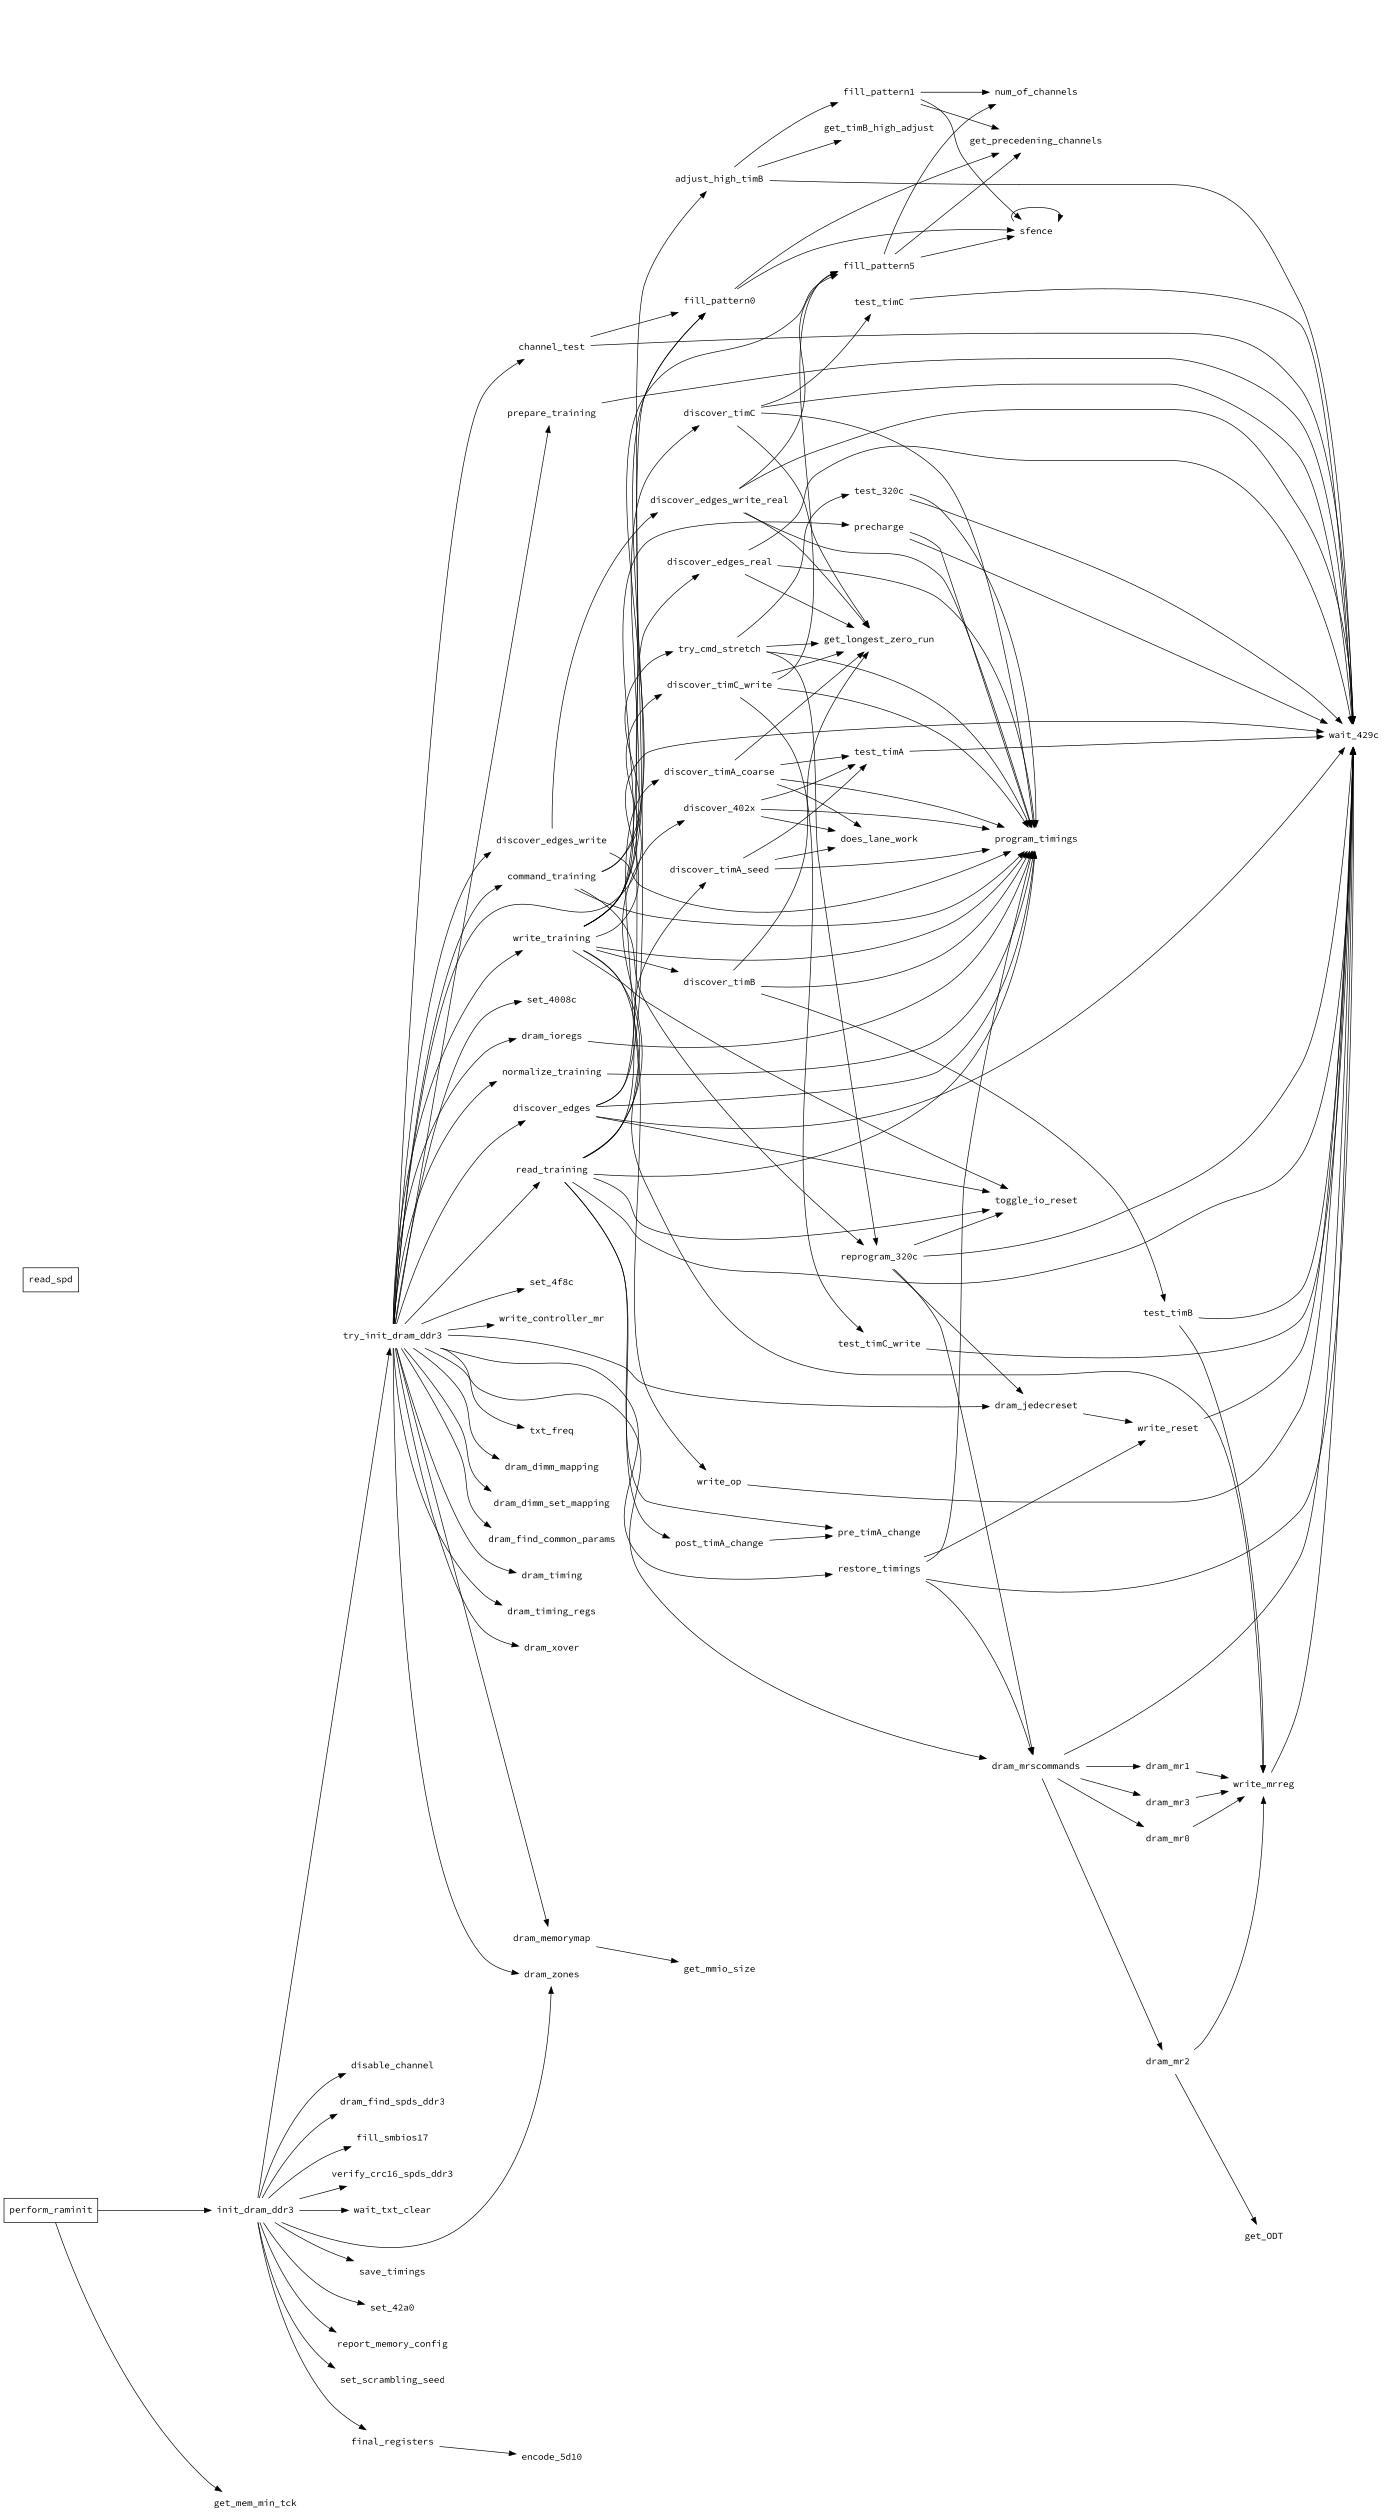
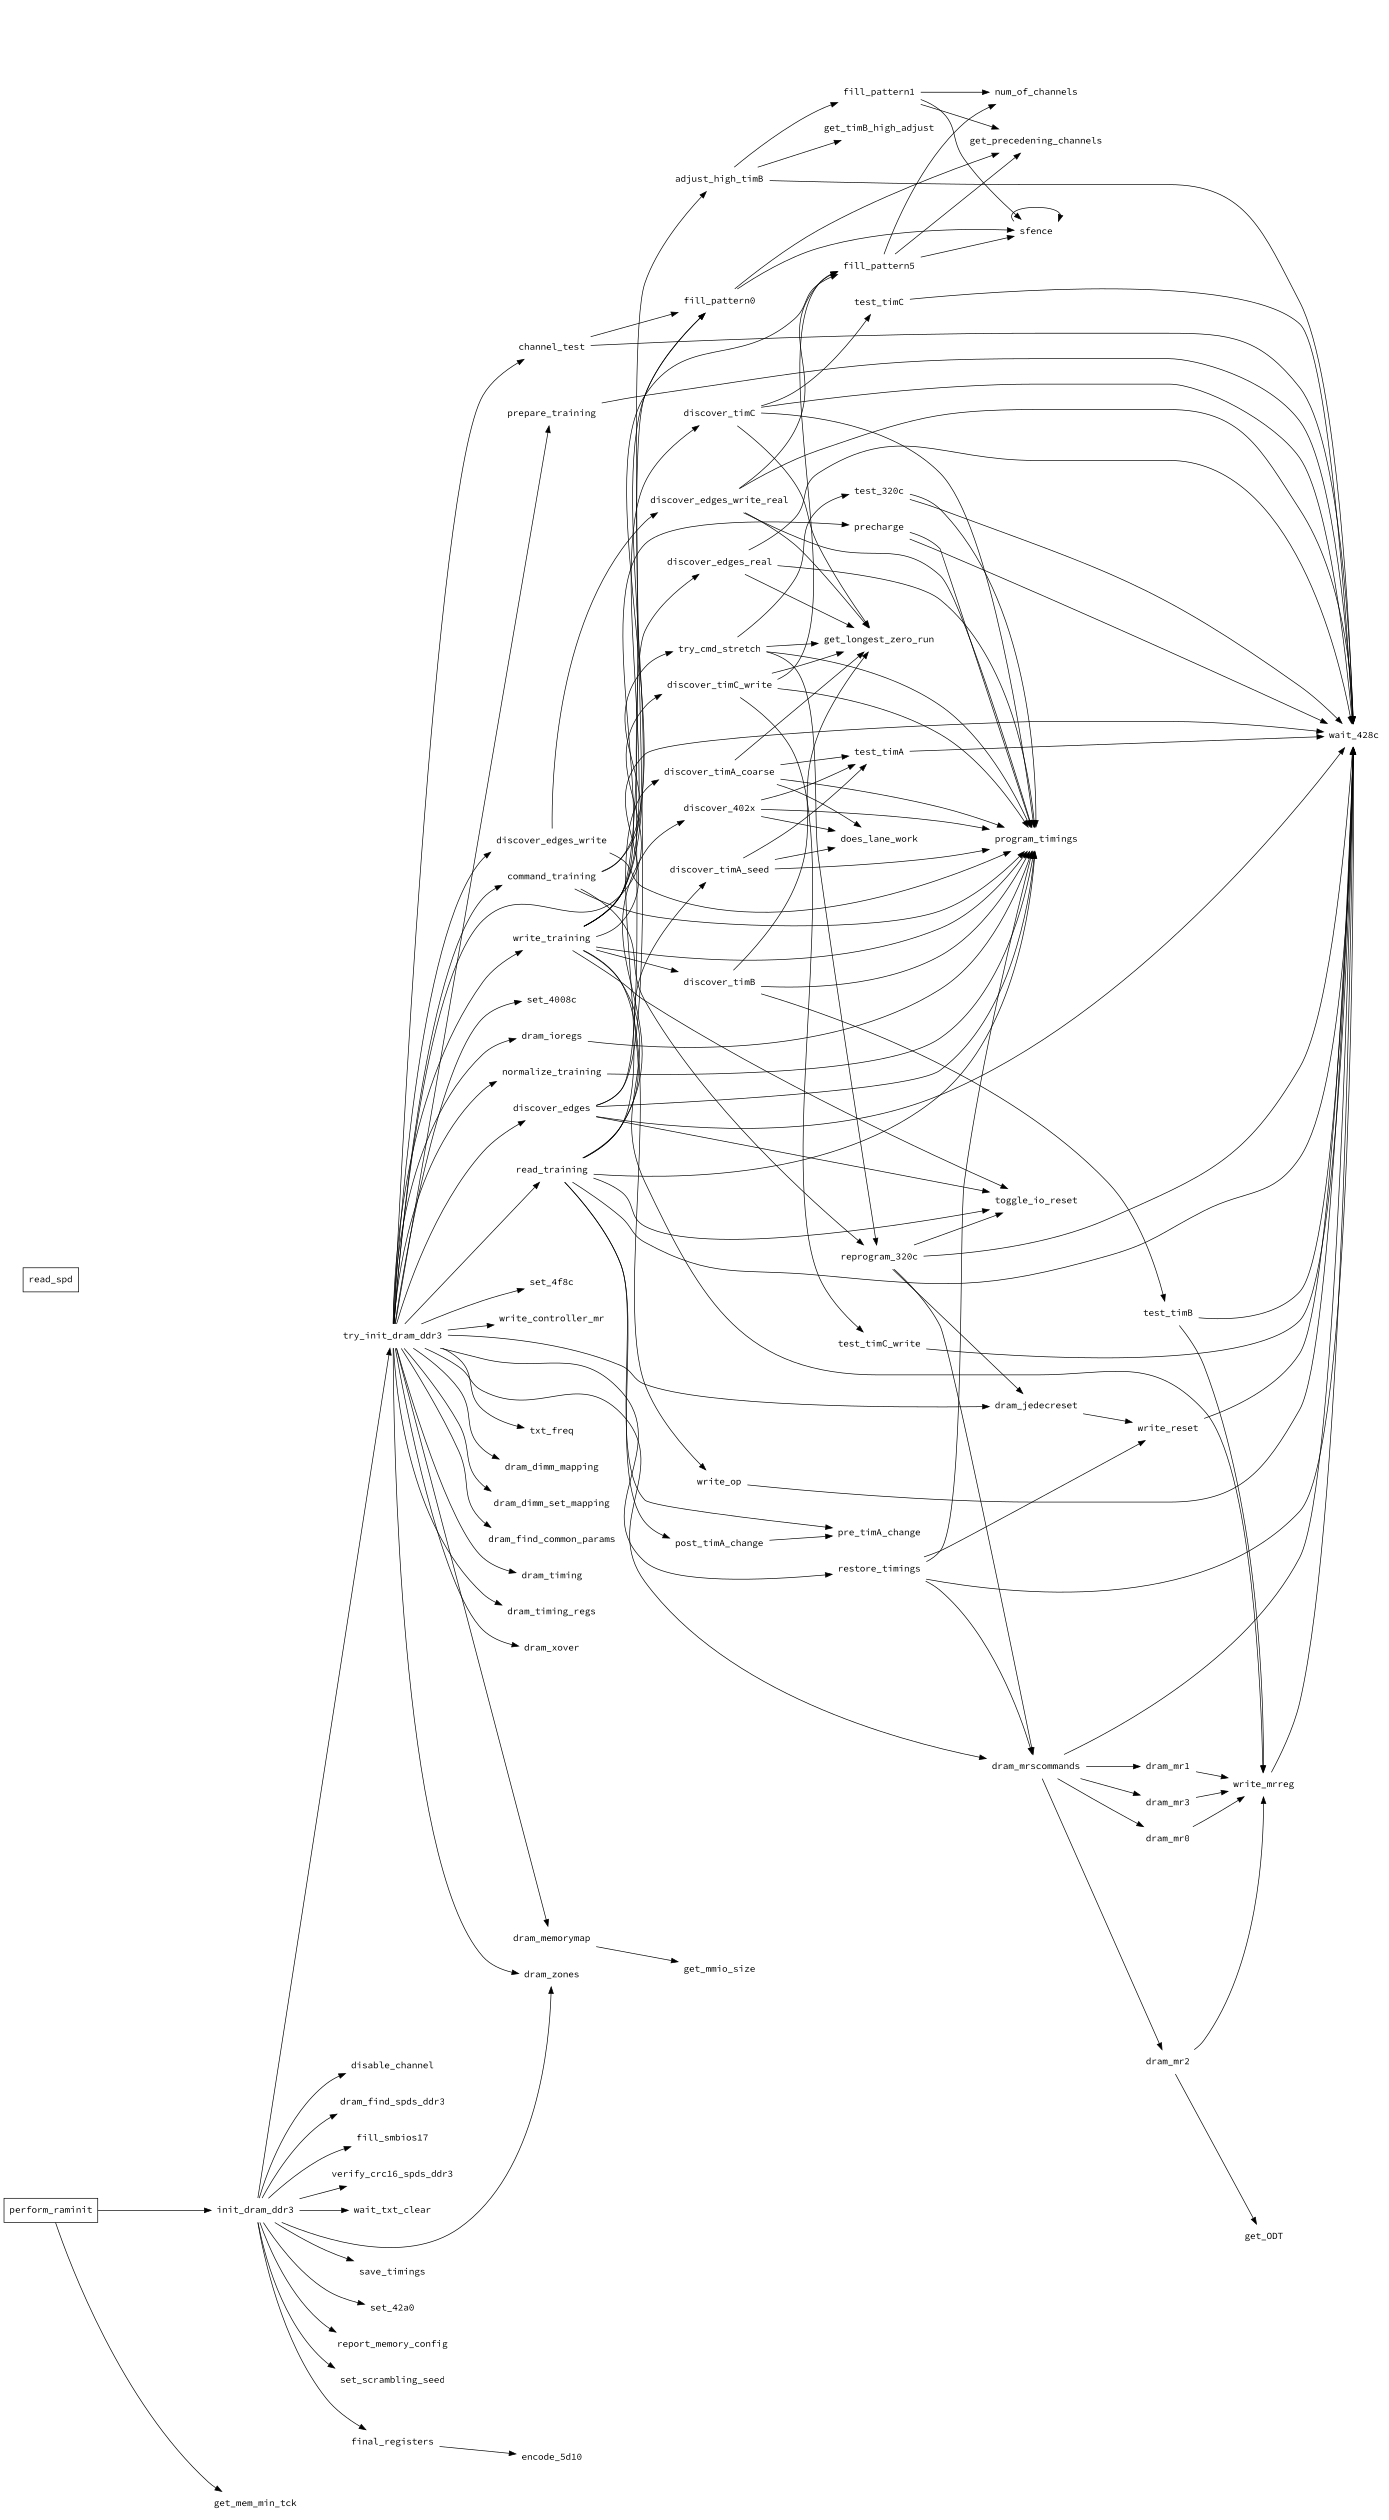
node "wait_429c": label "wait_429c" -> "wait_428c"
